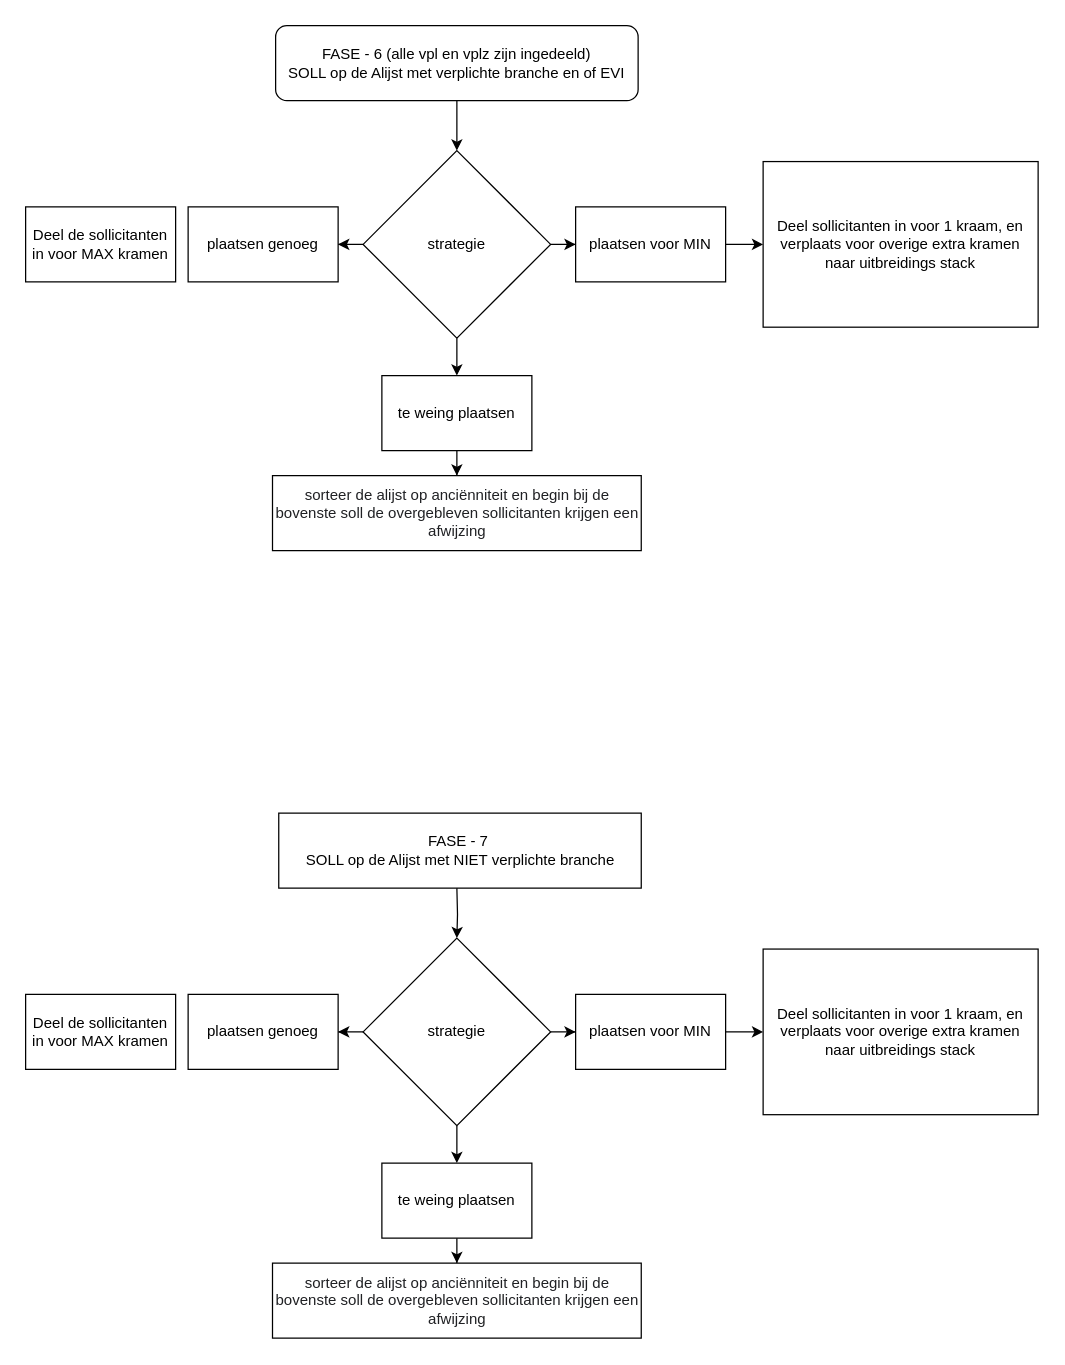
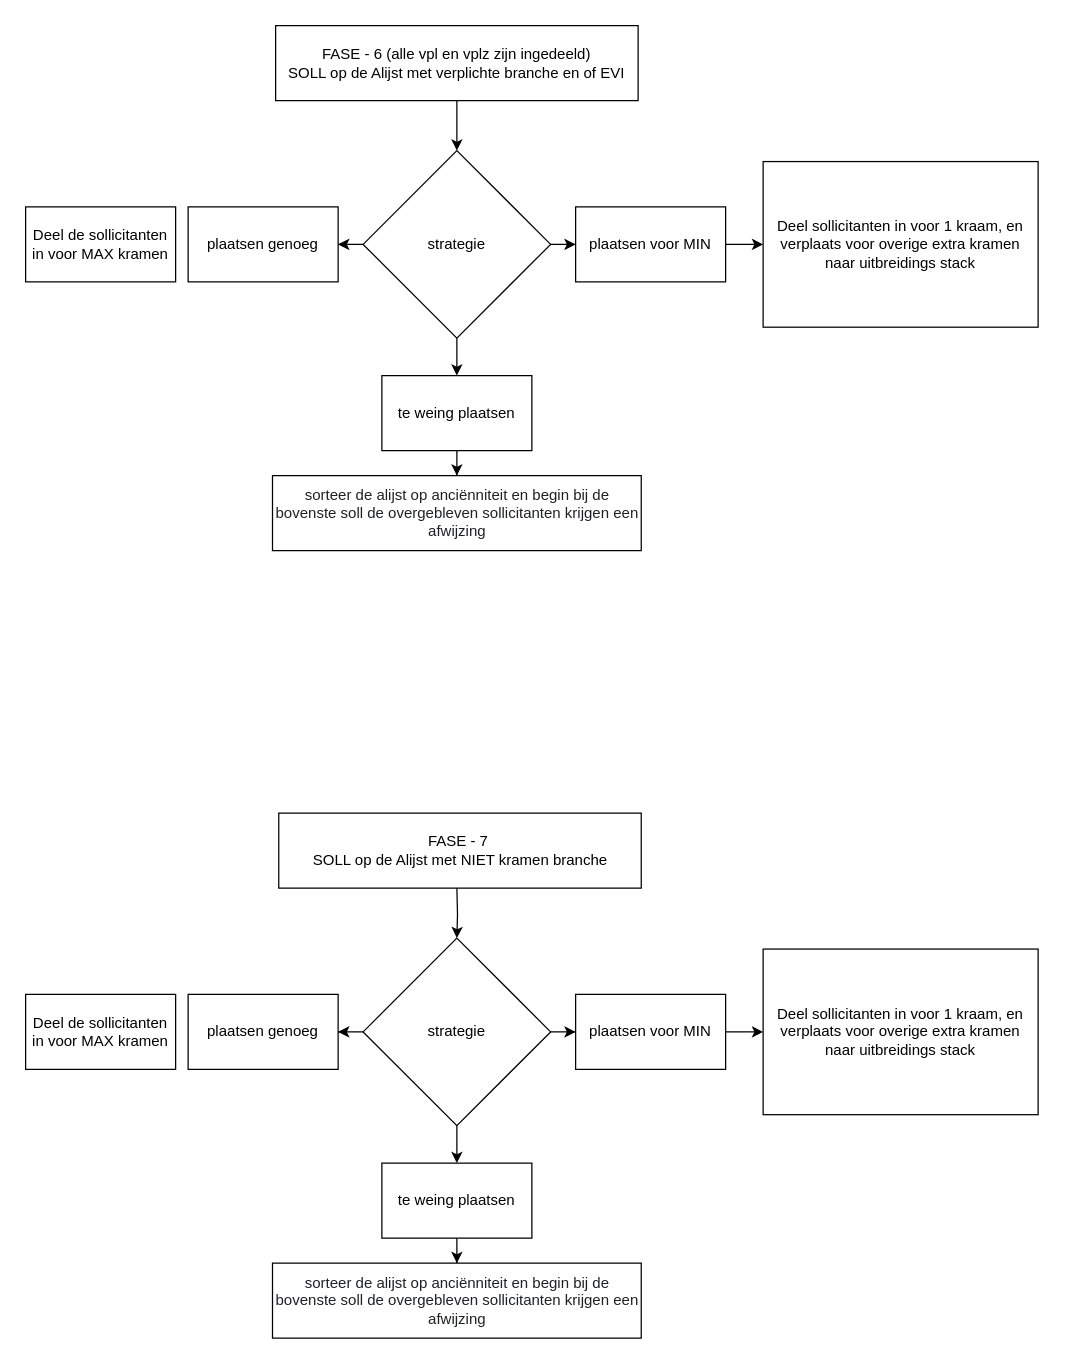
node "FASE - 6 (alle vpl en vplz zijn ingedeeld) SOLL op de Alijst met verplichte branche en of EVI": shape rounded rectangle -> rectangle
node "FASE - 7 SOLL op de Alijst met NIET verplichte branche": label "FASE - 7 SOLL op de Alijst met NIET verplichte branche" -> "FASE - 7 SOLL op de Alijst met NIET kramen branche"
